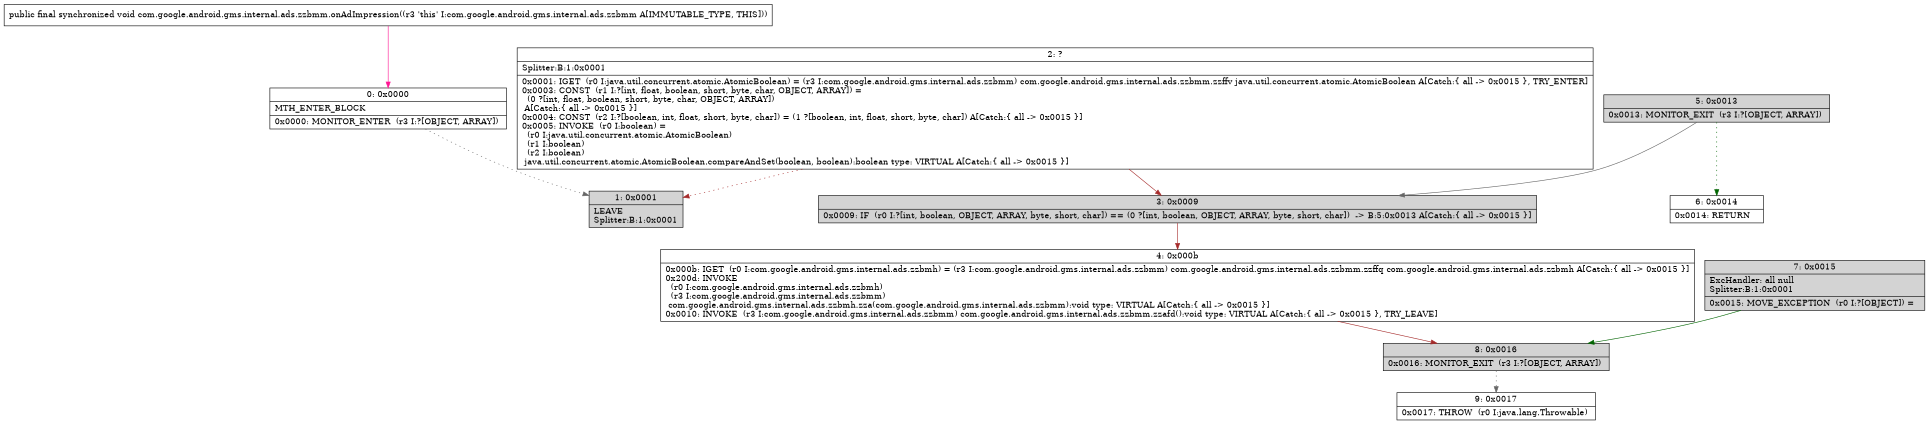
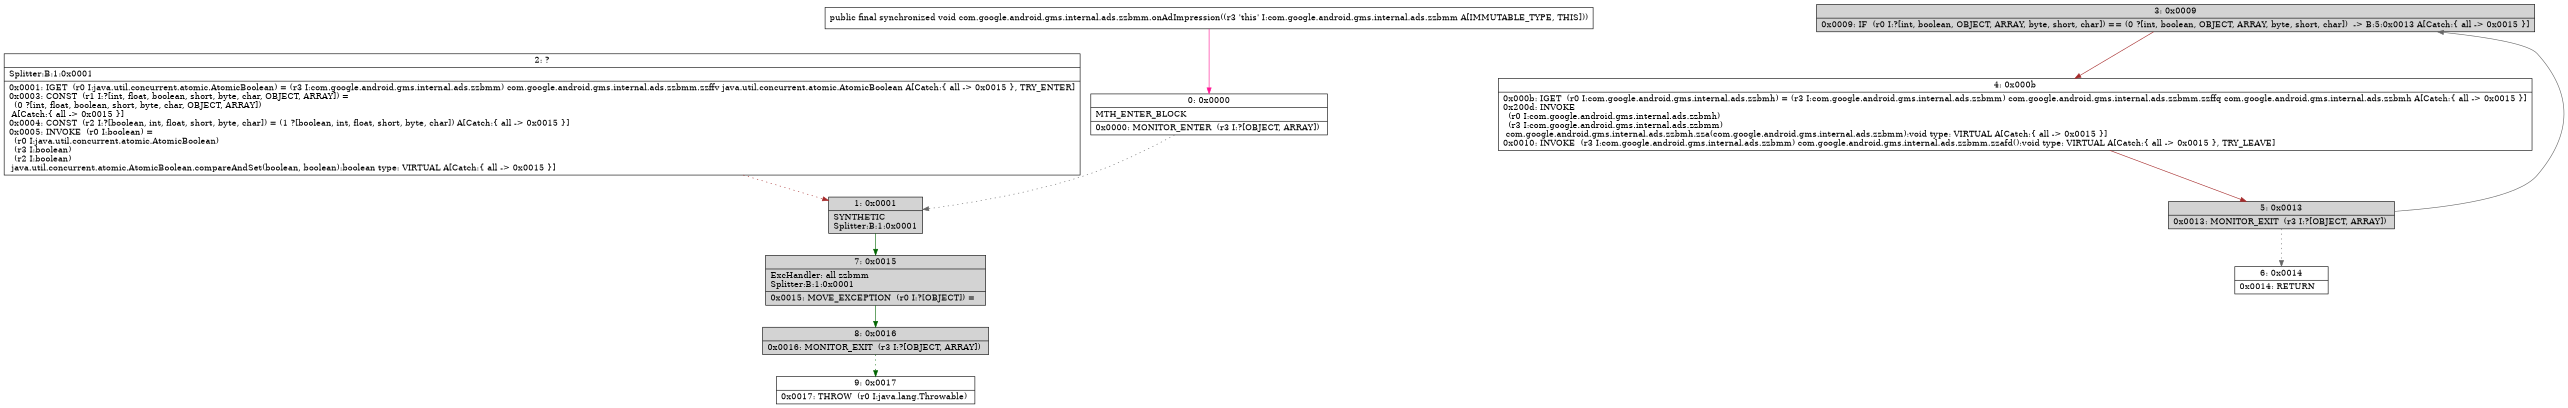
node "2: ?": text "(r1 I:boolean)" -> "(r3 I:boolean)"
edge "5: 0x0013" -> "6: 0x0014": color darkgreen -> gray40
edge "2: ?" -> "3: 0x0009": removed
node "1: 0x0001": text "LEAVE" -> "SYNTHETIC"
edge "1: 0x0001" -> "7: 0x0015": added
node "7: 0x0015": text "ExcHandler: all null" -> "ExcHandler: all zzbmm"
edge "4: 0x000b" -> "8: 0x0016": now "4: 0x000b" -> "5: 0x0013"
edge "8: 0x0016" -> "9: 0x0017": color gray40 -> darkgreen
